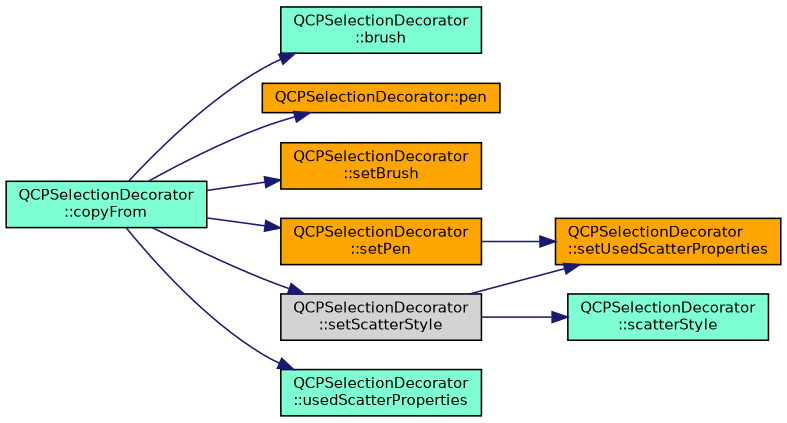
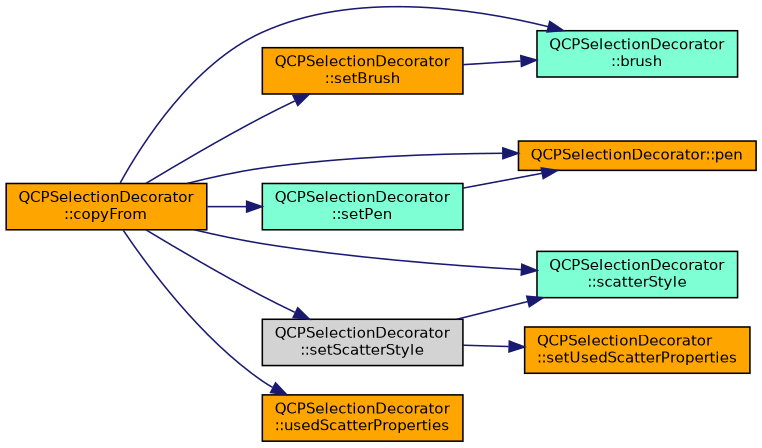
edge "QCPSelectionDecorator ::setBrush" -> "QCPSelectionDecorator ::brush": added
node "QCPSelectionDecorator ::copyFrom": fillcolor aquamarine -> orange
node "QCPSelectionDecorator ::setPen": fillcolor orange -> aquamarine
edge "QCPSelectionDecorator ::setPen" -> "QCPSelectionDecorator ::setUsedScatterProperties": now "QCPSelectionDecorator ::setPen" -> "QCPSelectionDecorator::pen"
edge "QCPSelectionDecorator ::copyFrom" -> "QCPSelectionDecorator ::scatterStyle": added
node "QCPSelectionDecorator ::usedScatterProperties": fillcolor aquamarine -> orange
